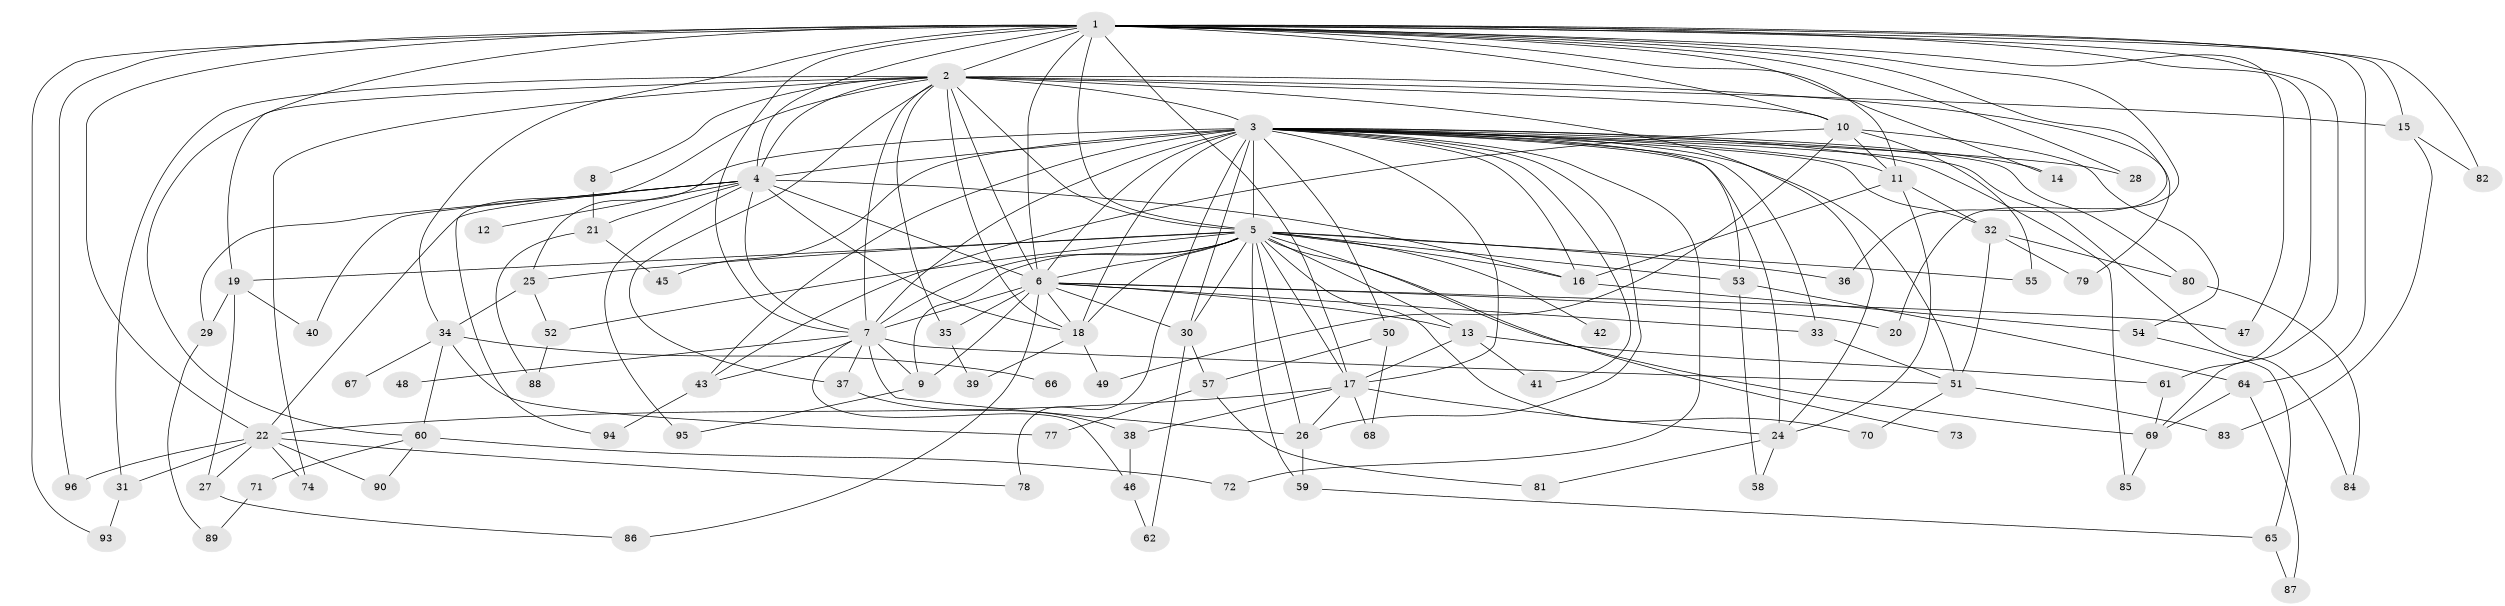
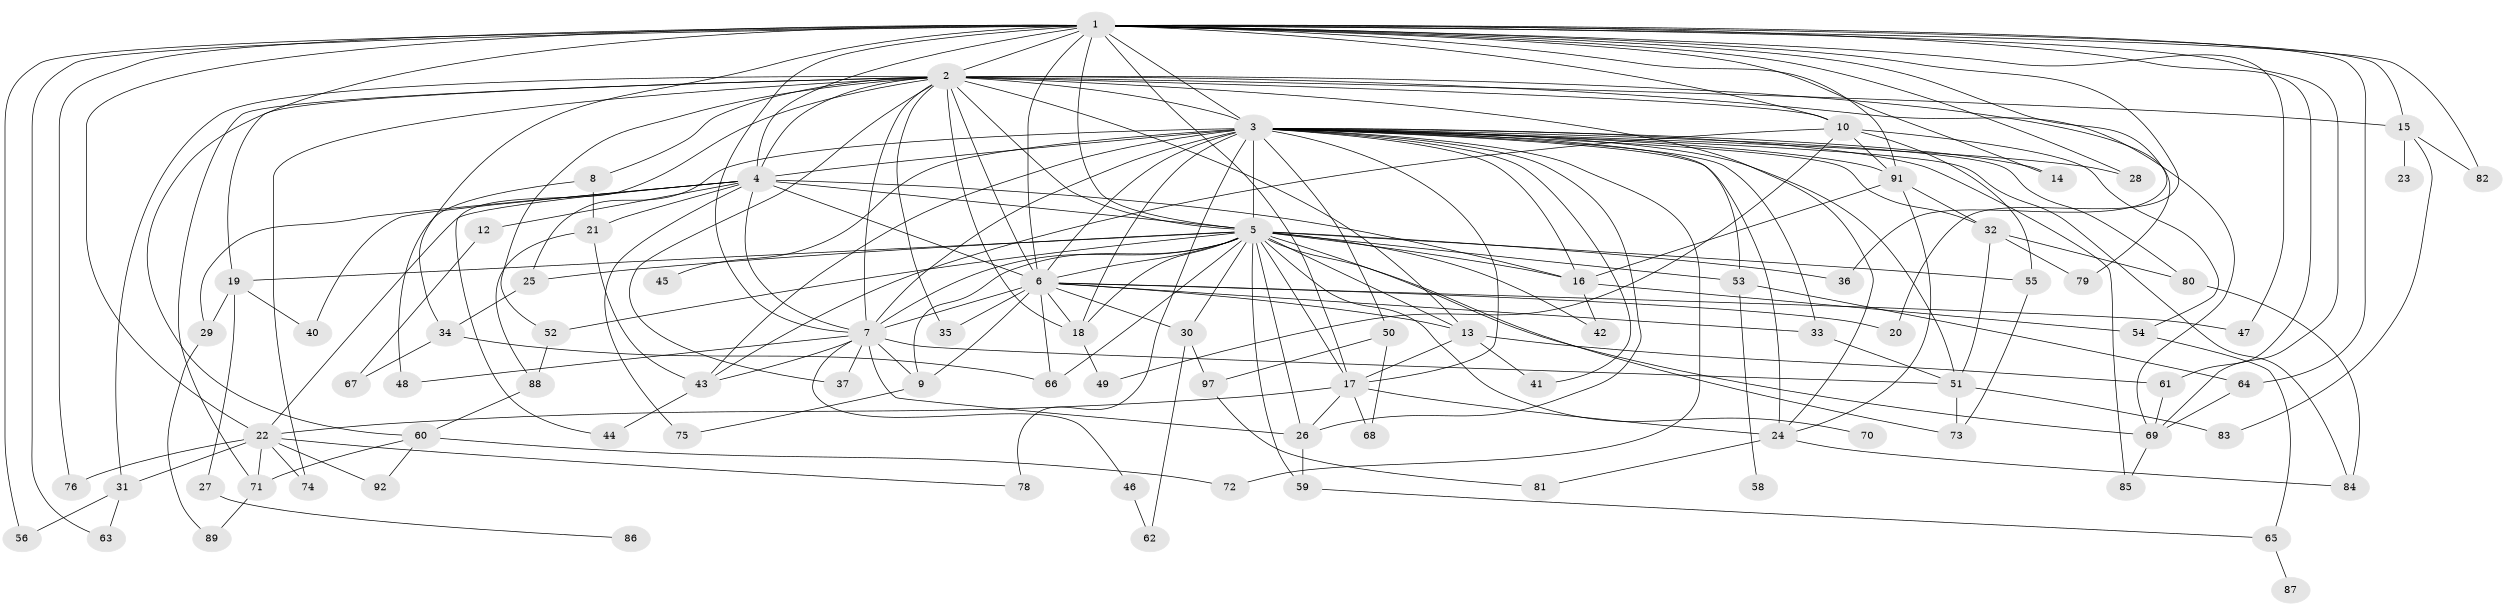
edge "2" -- "69": added
edge "2" -- "71": added
edge "2" -- "13": added
node "11": label "11" -> "91"
node "23": added
edge "3" -- "30": now "3" -- "1"
edge "8" -- "48": added
edge "21" -- "45": now "21" -- "43"
edge "4" -- "18": now "4" -- "5"
edge "12" -- "67": added
edge "25" -- "52": now "2" -- "52"
edge "16" -- "42": added
edge "5" -- "66": added
edge "55" -- "73": added
node "39": removed
node "57": label "57" -> "97"
edge "34" -- "60": now "88" -- "60"
edge "51" -- "70": now "51" -- "73"
node "94": label "94" -> "44"
node "95": label "95" -> "75"
node "77": removed
node "38": removed
edge "22" -- "27": now "22" -- "71"
edge "24" -- "58": now "24" -- "84"
edge "6" -- "86": now "6" -- "66"
node "96": label "96" -> "76"
node "90": label "90" -> "92"
edge "64" -- "87": removed
node "56": added
node "93": label "93" -> "63"
